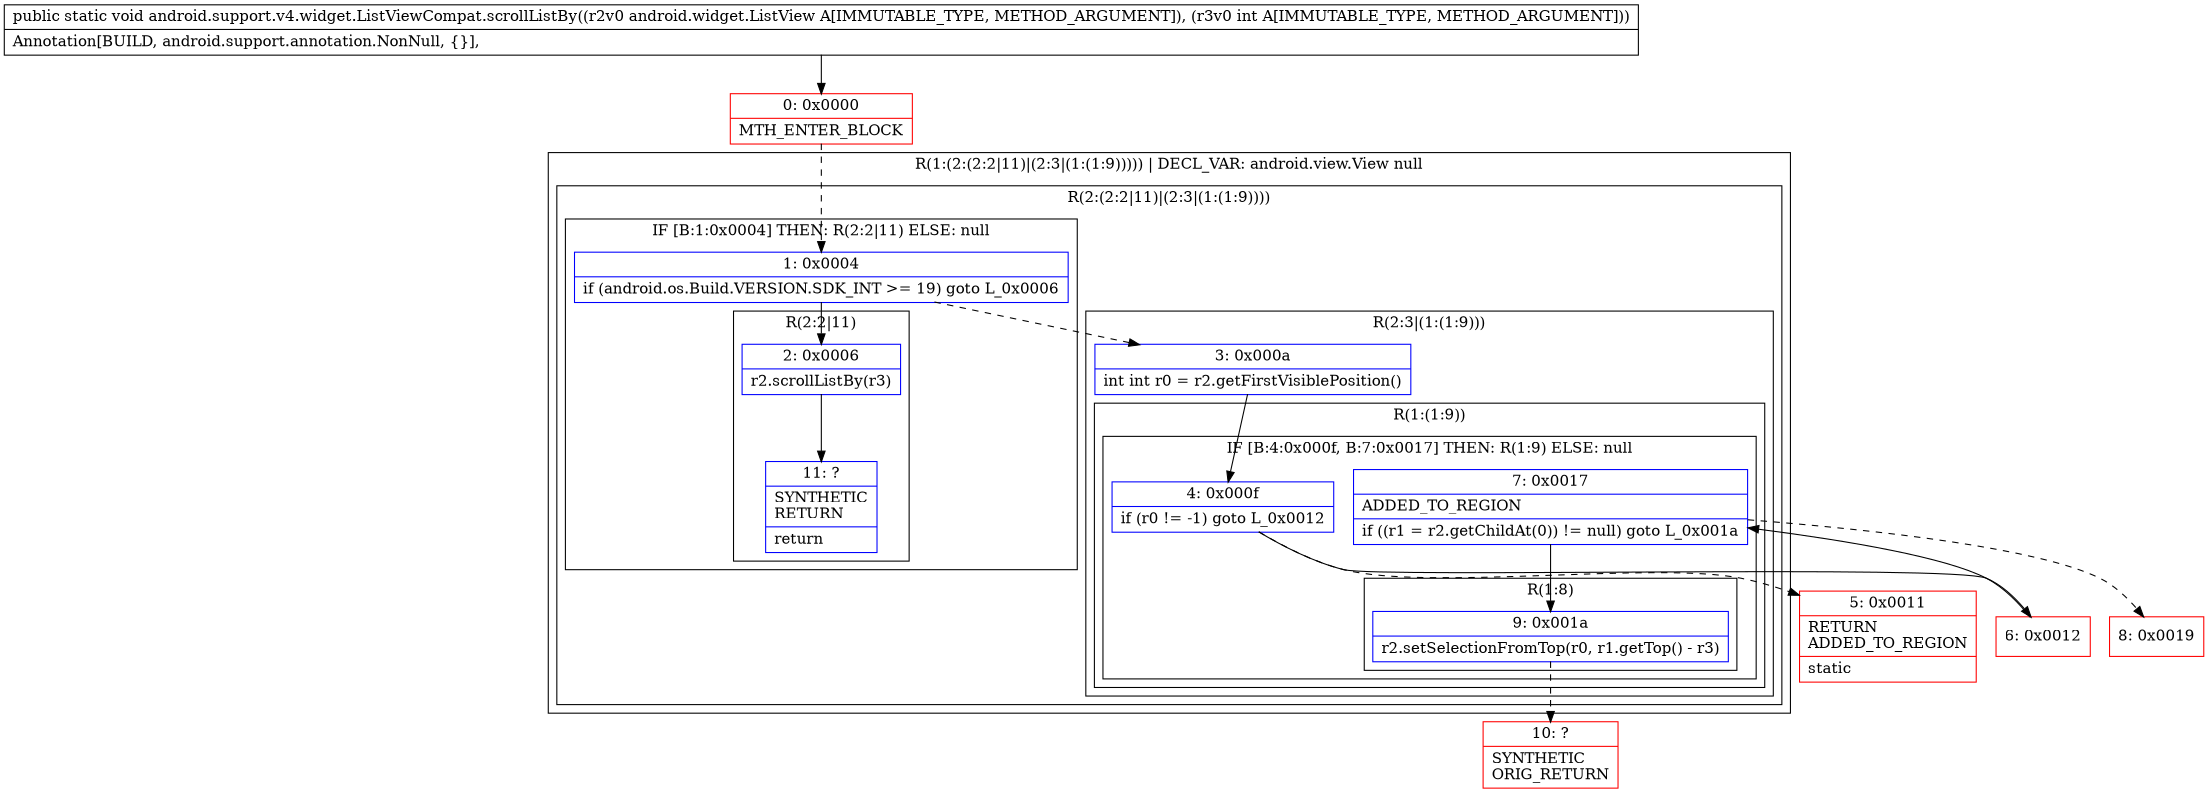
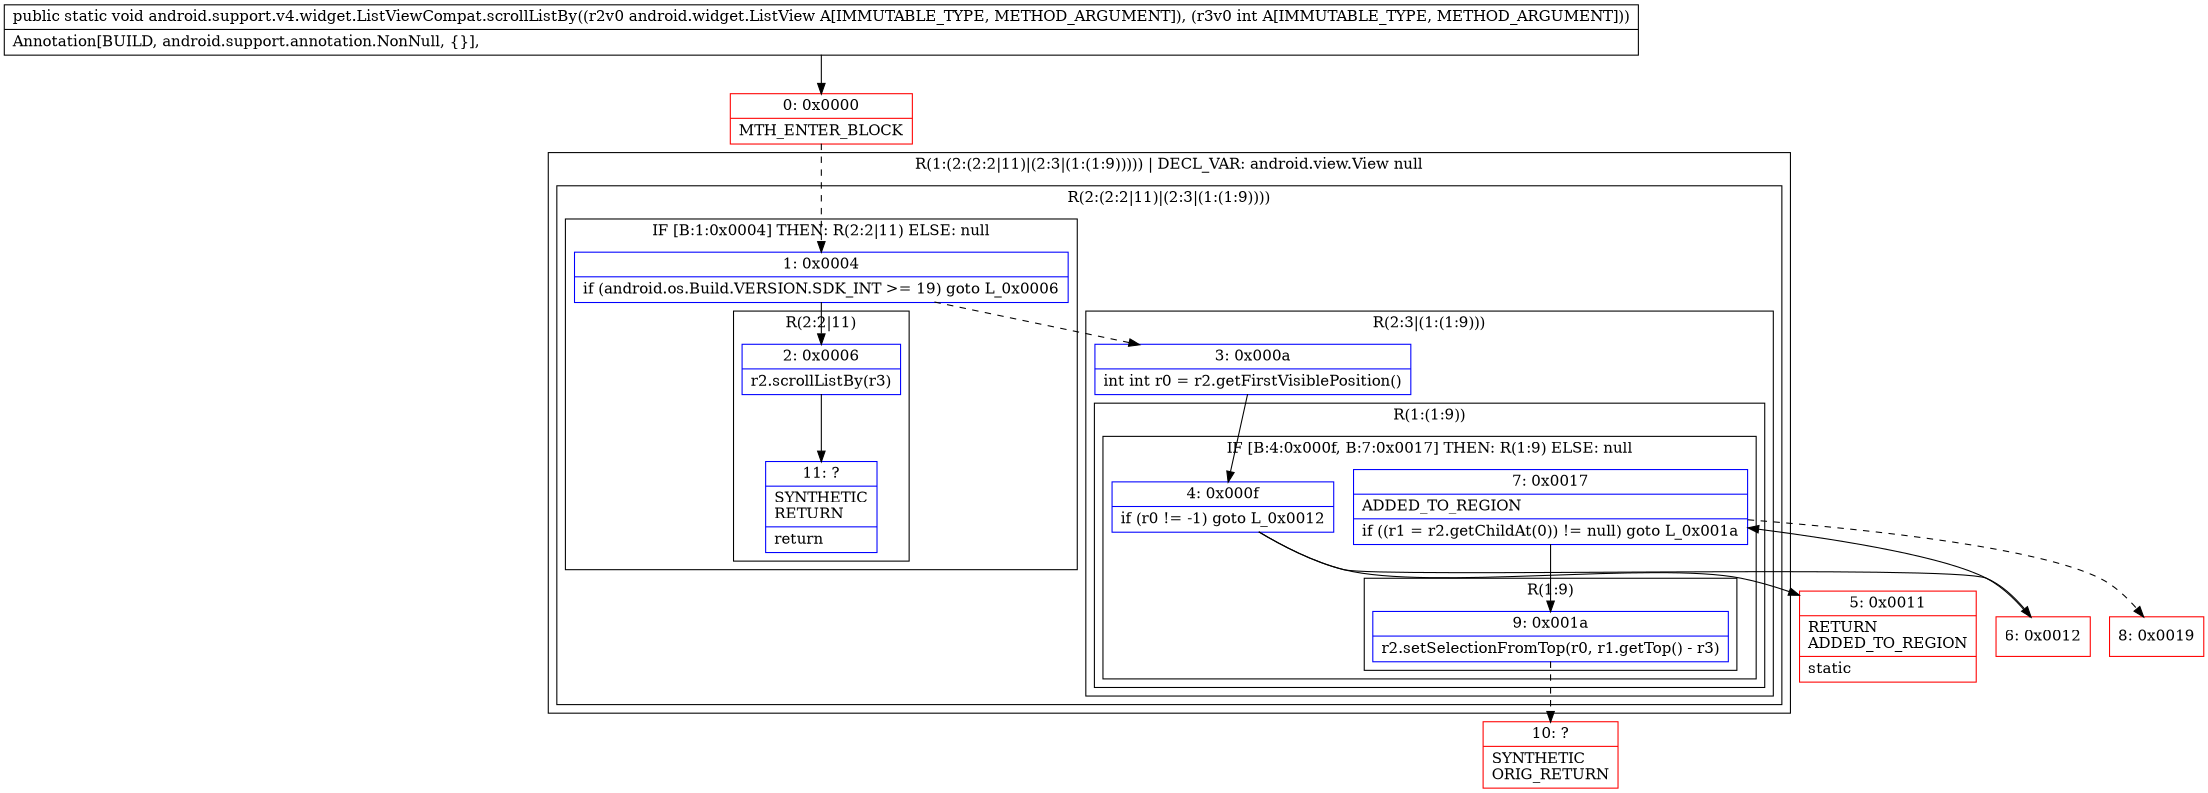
edge "4: 0x000f" -> "5: 0x0011": style dashed -> solid
cluster "R(1:8)": label "R(1:8)" -> "R(1:9)"
